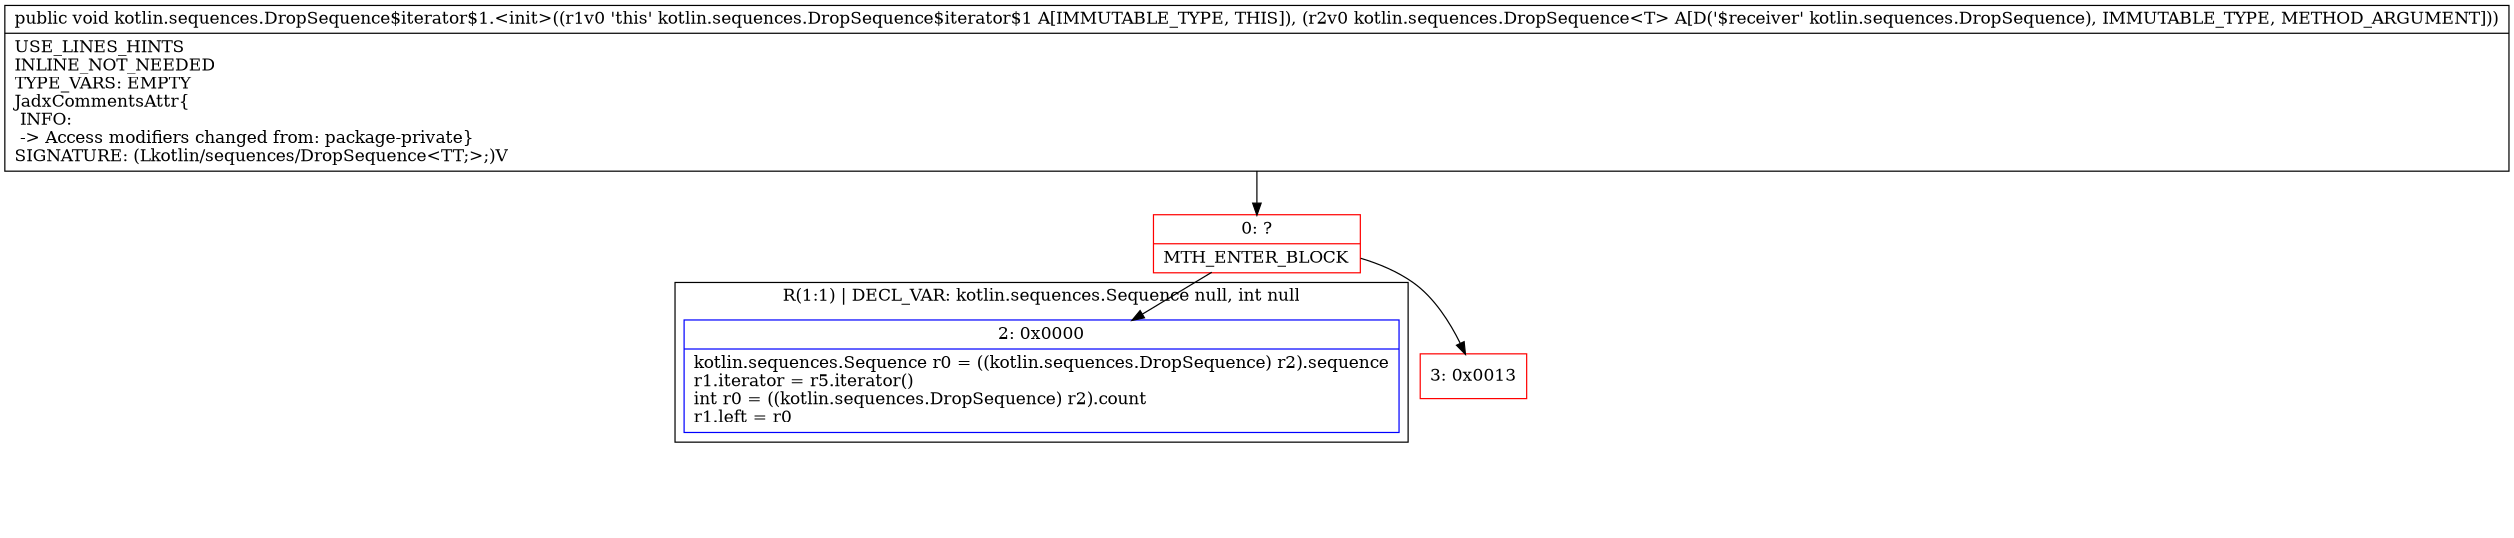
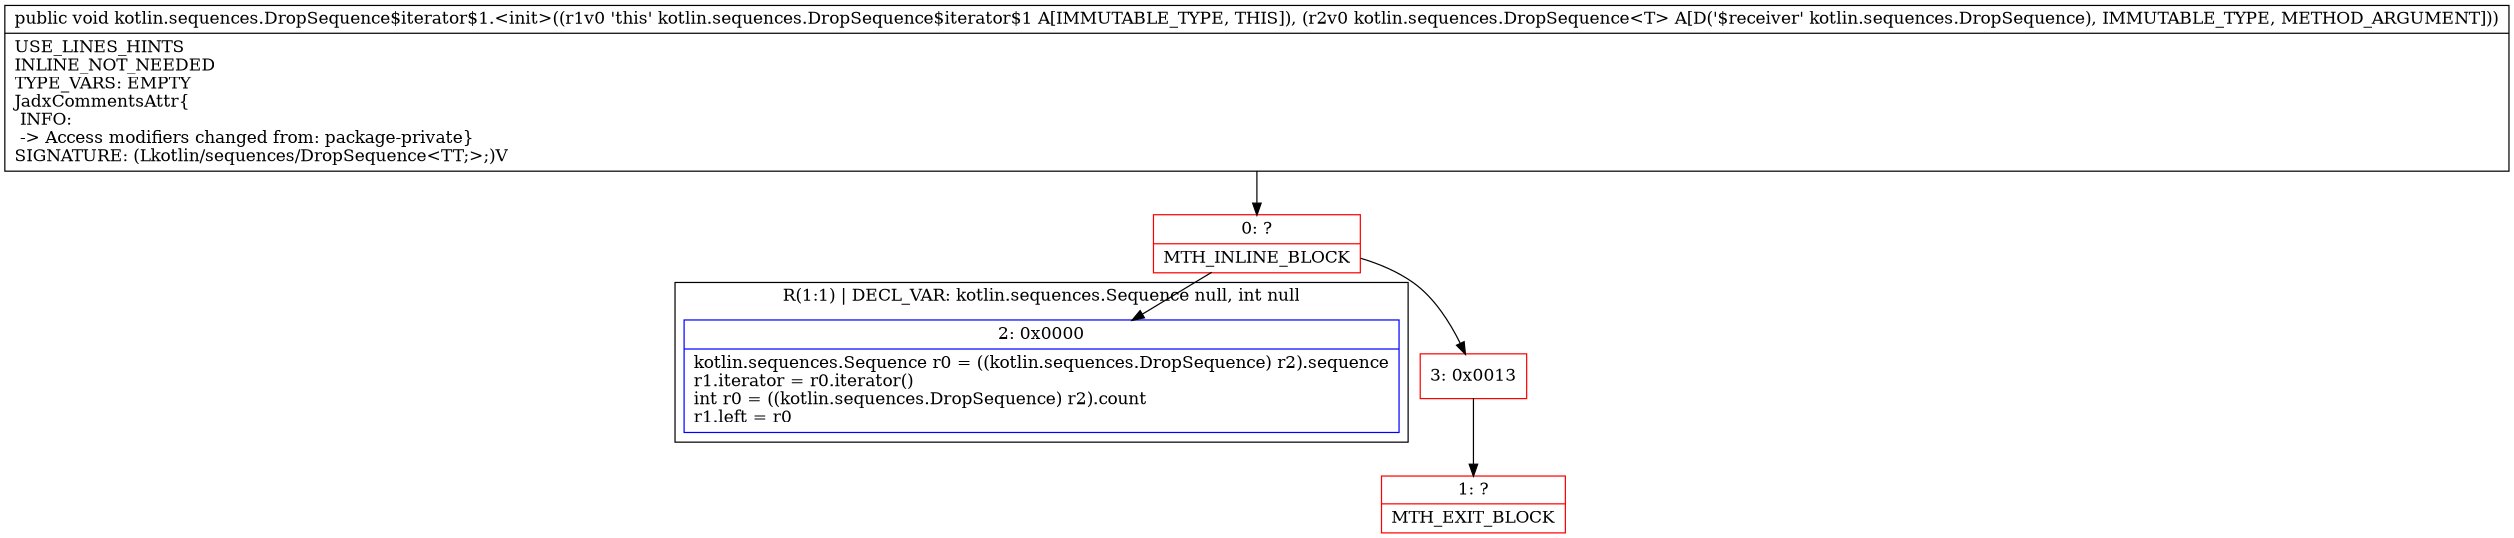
node "0: ?": text "MTH_ENTER_BLOCK" -> "MTH_INLINE_BLOCK"
node "2: 0x0000": text "r1.iterator = r5.iterator()" -> "r1.iterator = r0.iterator()"
node "1: ?": added
